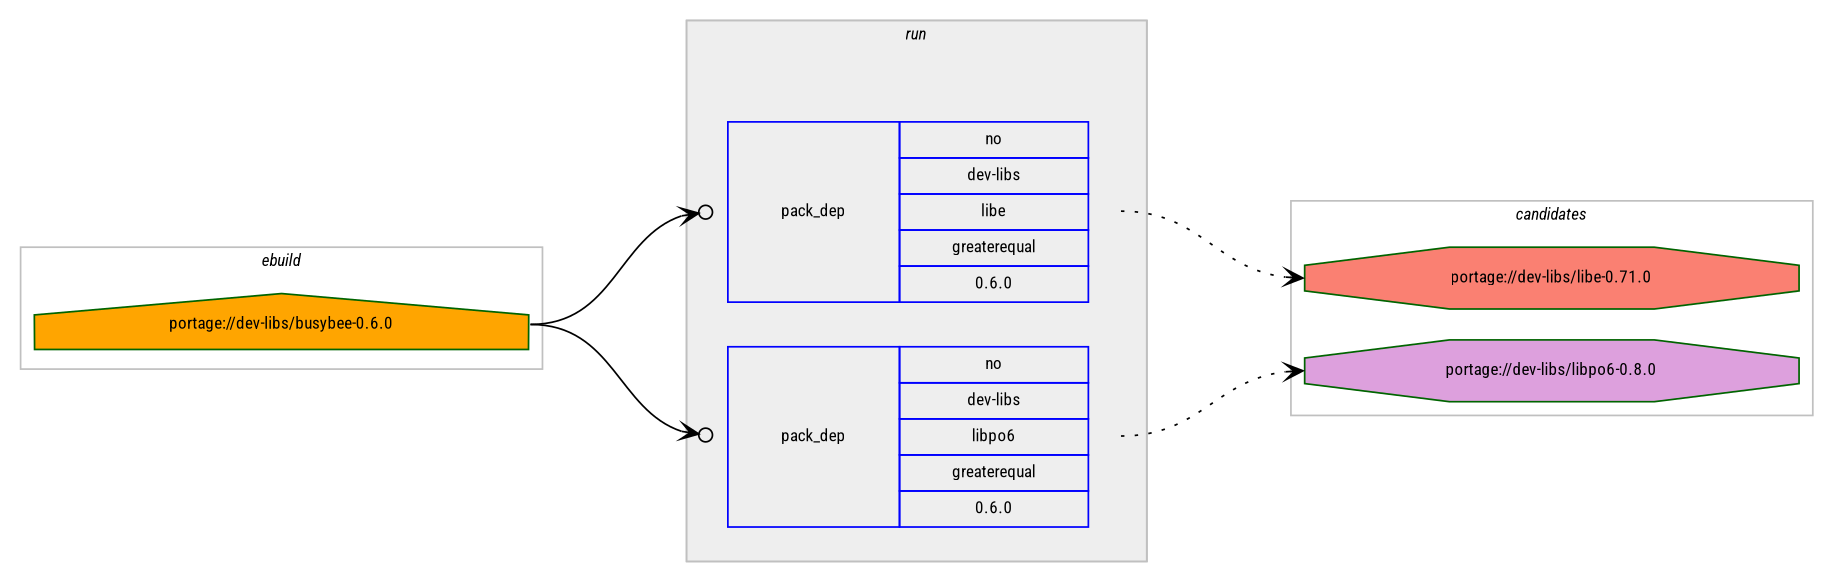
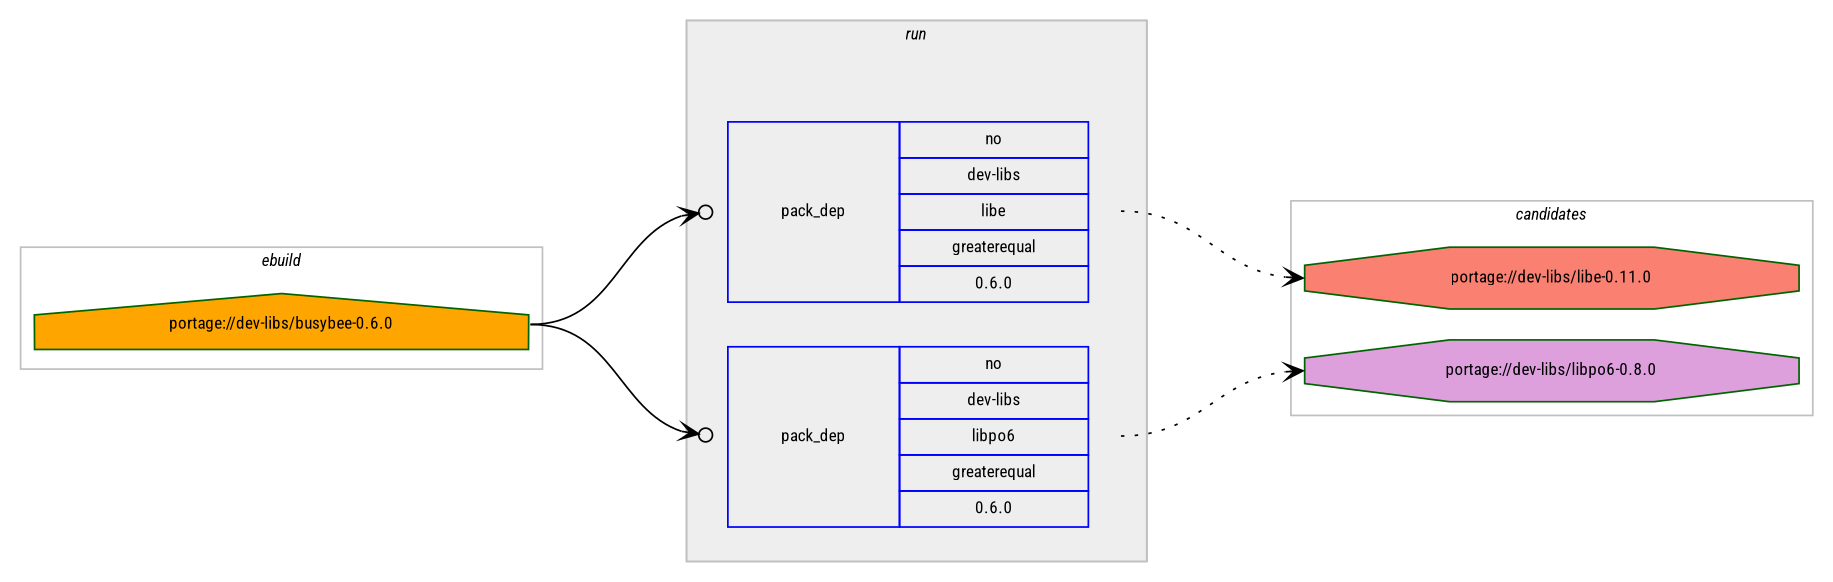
node "portage://dev-libs/libe-0.71.0": label "portage://dev-libs/libe-0.71.0" -> "portage://dev-libs/libe-0.11.0"
